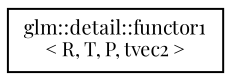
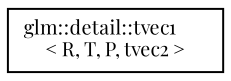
node "glm::detail::functor1 < R, T, P, tvec2 >": label "glm::detail::functor1 < R, T, P, tvec2 >" -> "glm::detail::tvec1 < R, T, P, tvec2 >"
